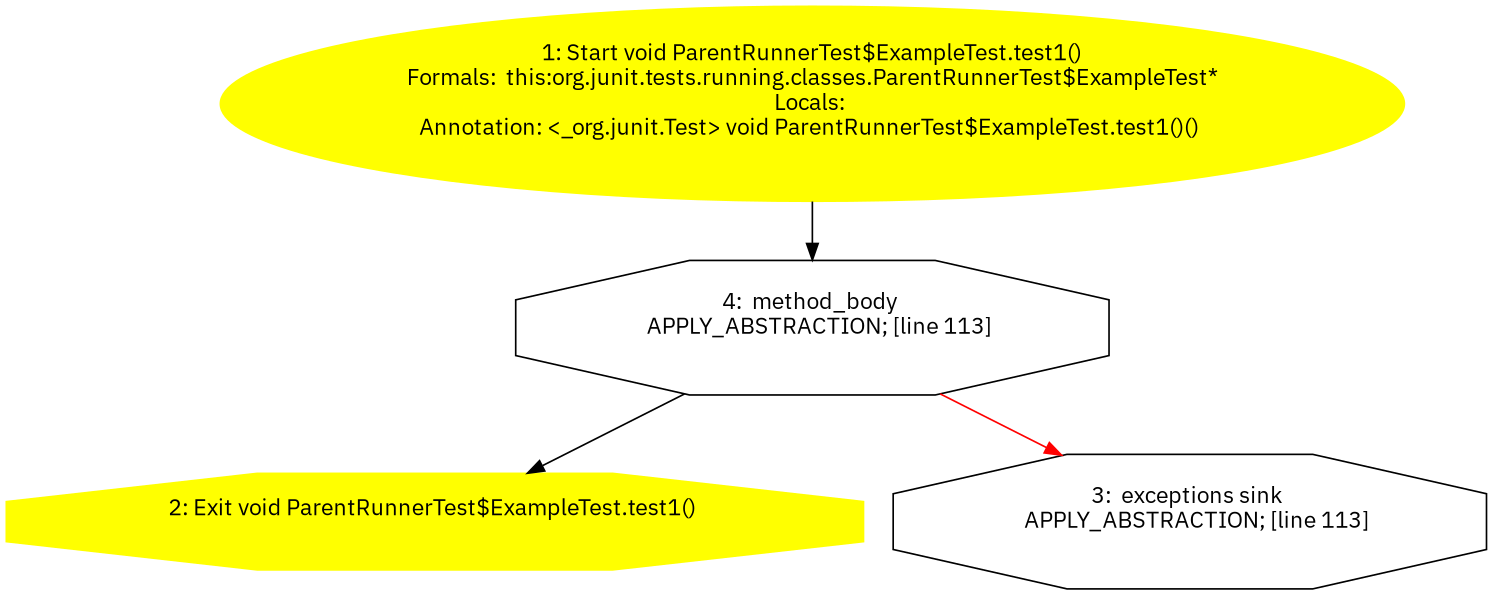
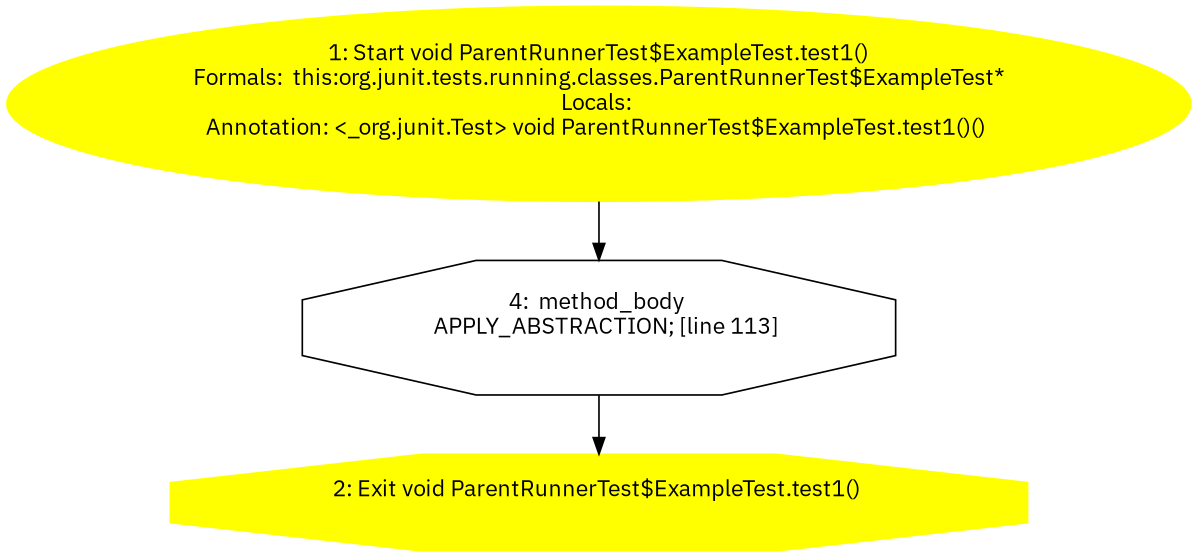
node "3:  exceptions sink APPLY_ABSTRACTION; [line 113]": removed
